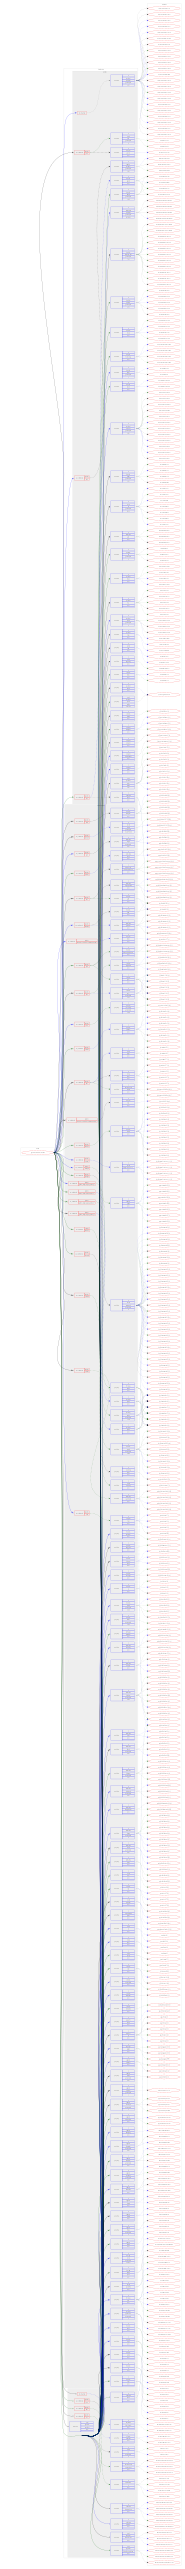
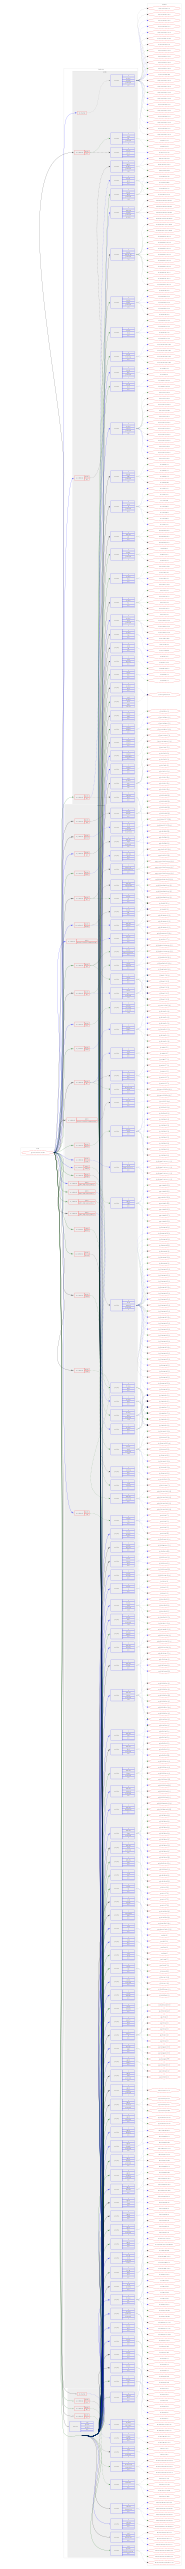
node "media-libs/harfbuzz-1.5.1": removed
